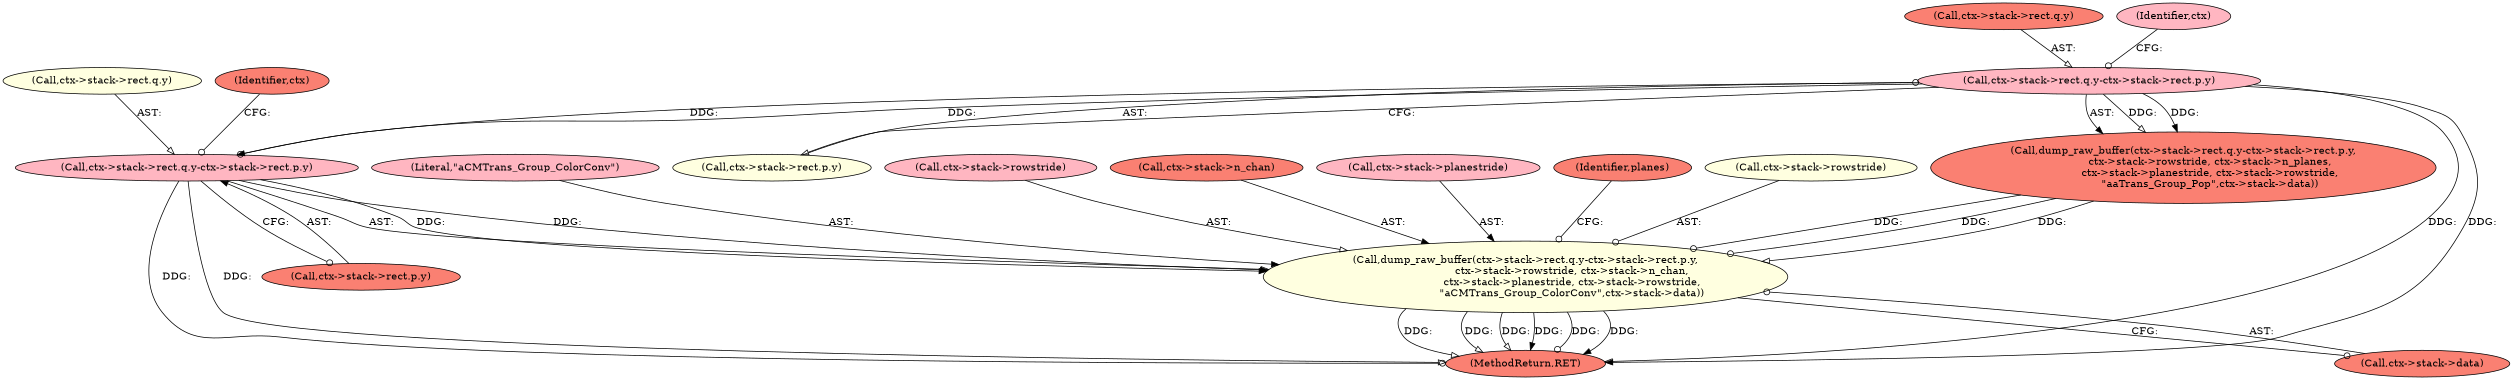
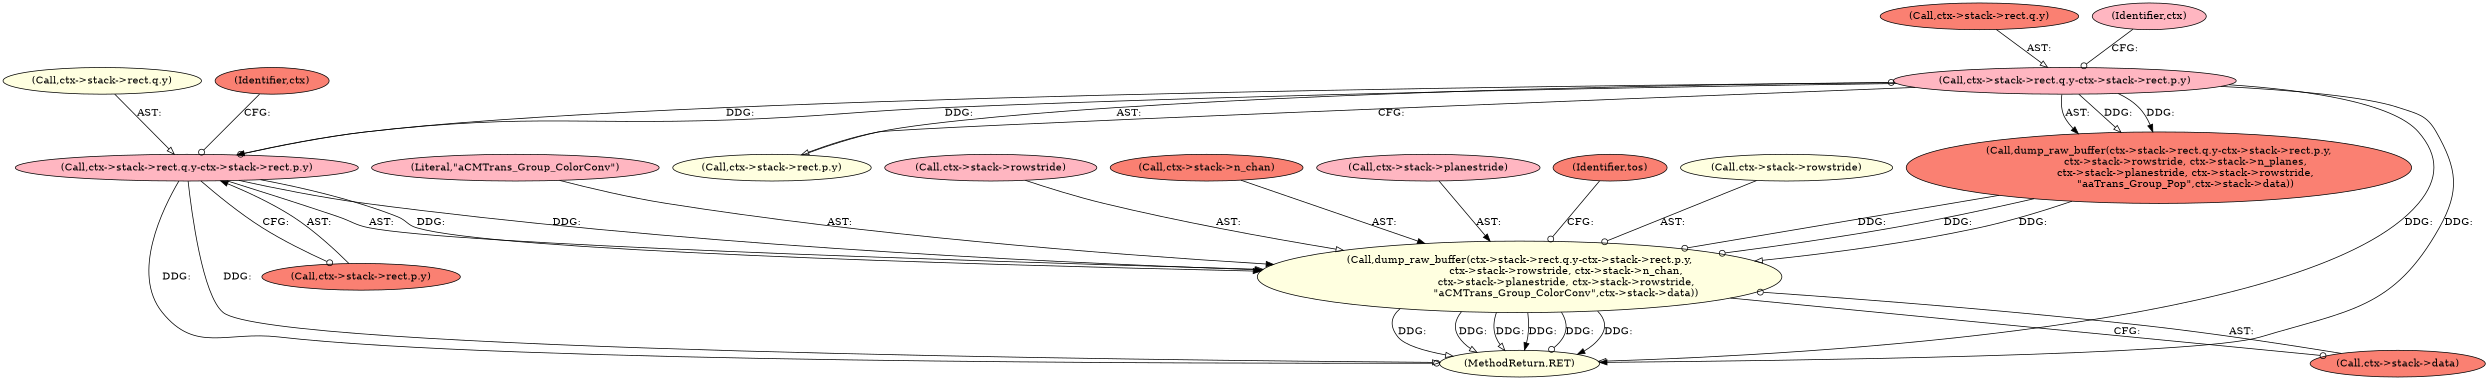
node "(Identifier,planes)": label "(Identifier,planes)" -> "(Identifier,tos)"
node "(MethodReturn,RET)": fillcolor salmon -> lightyellow
